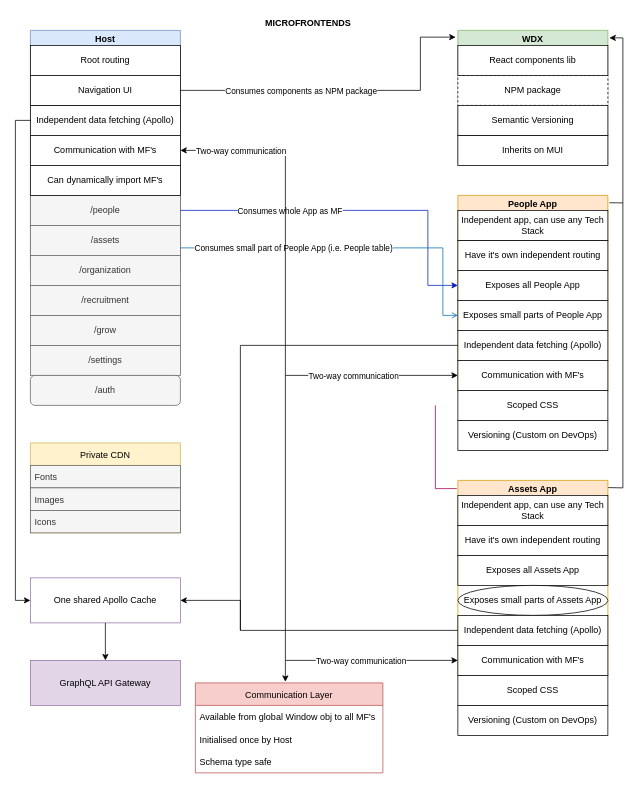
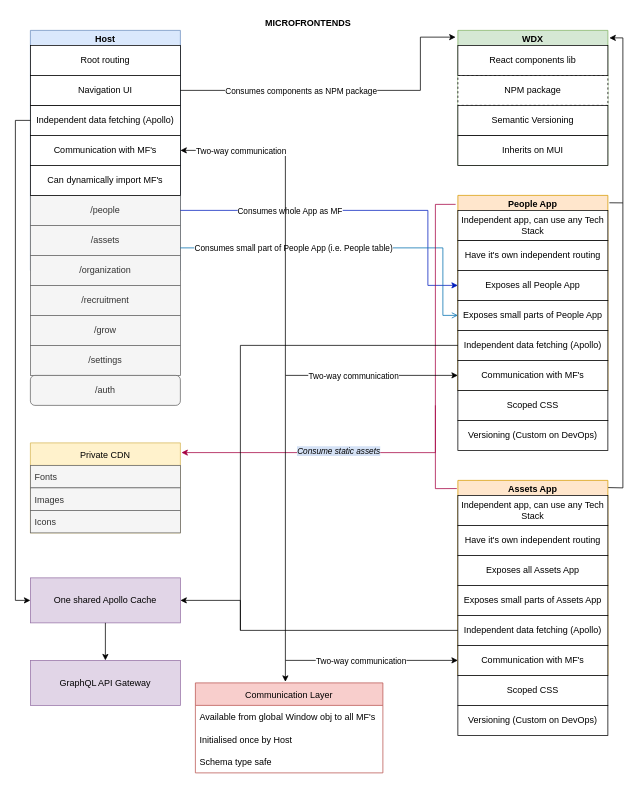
edge "People App" -> "Private CDN": added, label "Consume static assets"
node "One shared Apollo Cache": fillcolor #ffffff -> #e1d5e7
node "Exposes small parts of Assets App": shape ellipse -> rectangle
